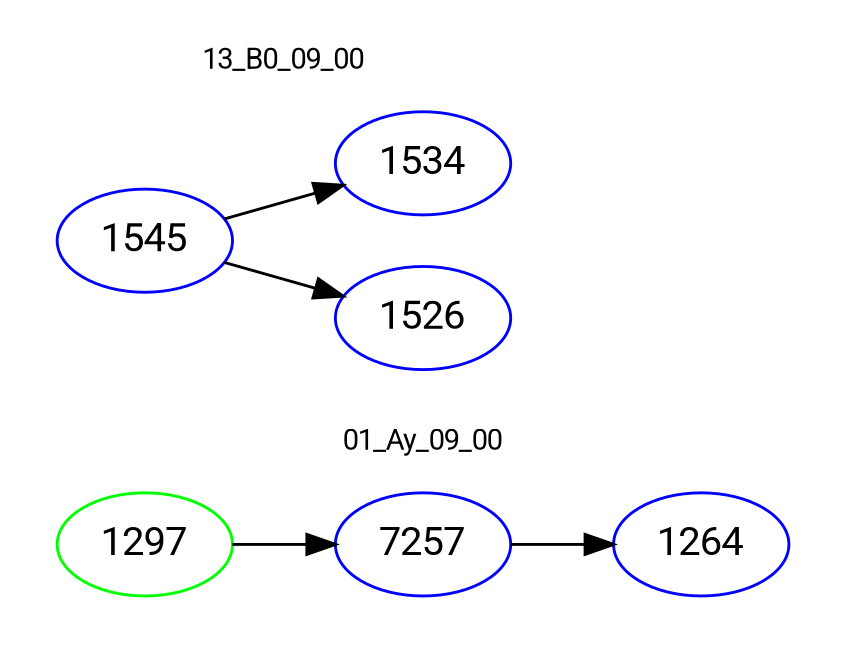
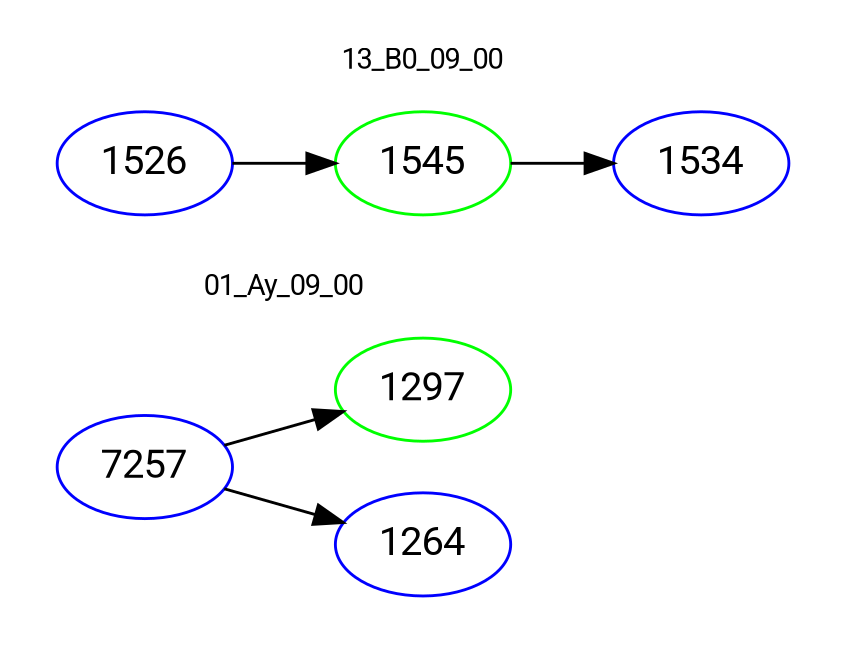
node "1545": color blue -> green
edge "1545" -> "1526": reversed
edge "1297" -> "7257": reversed
